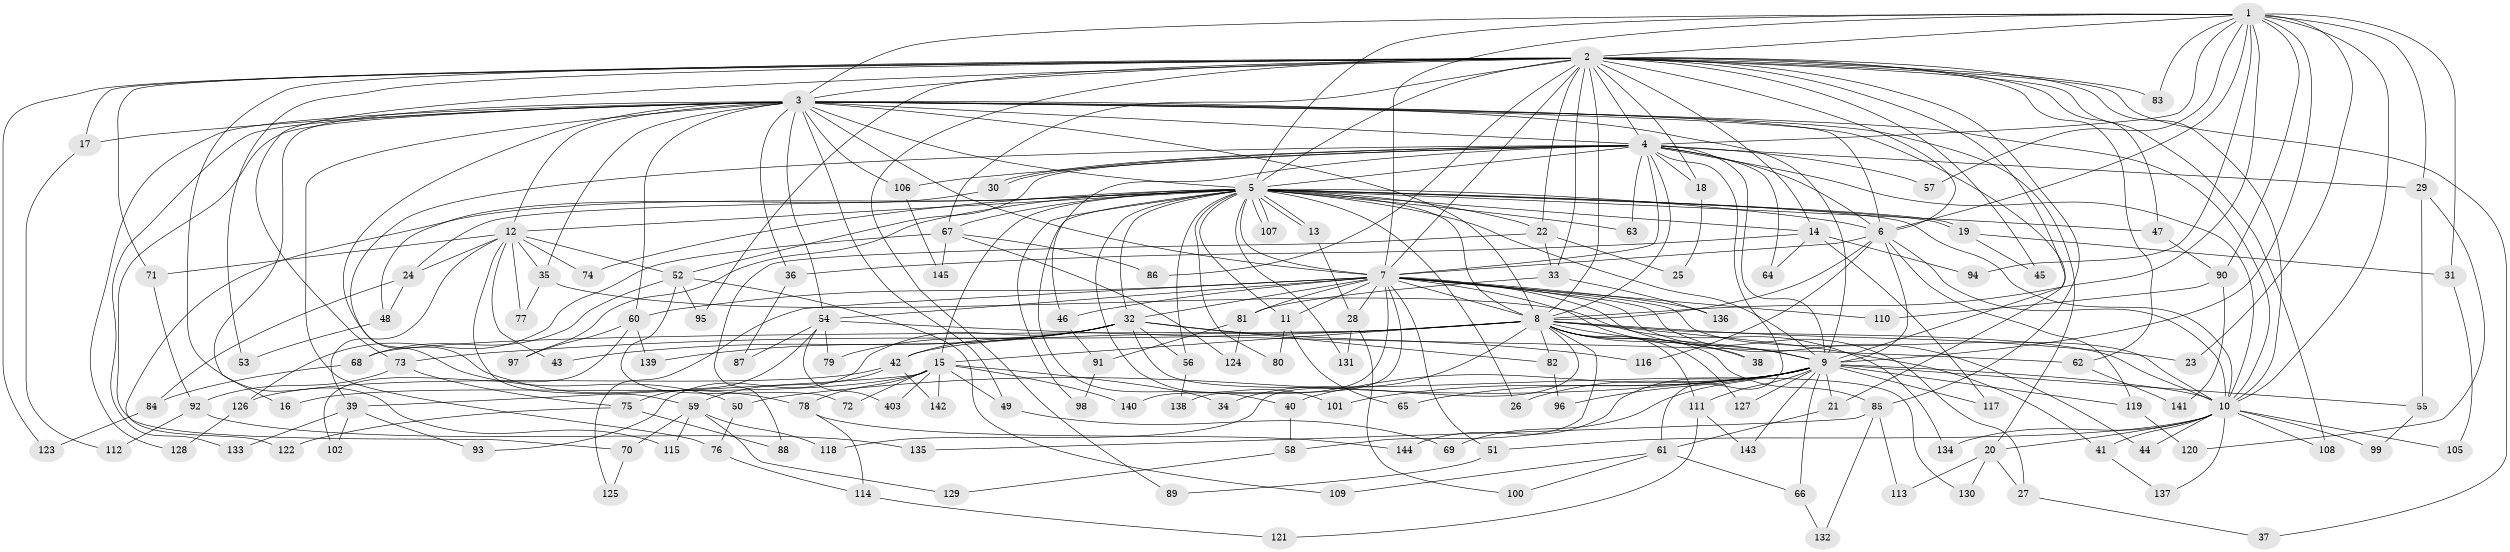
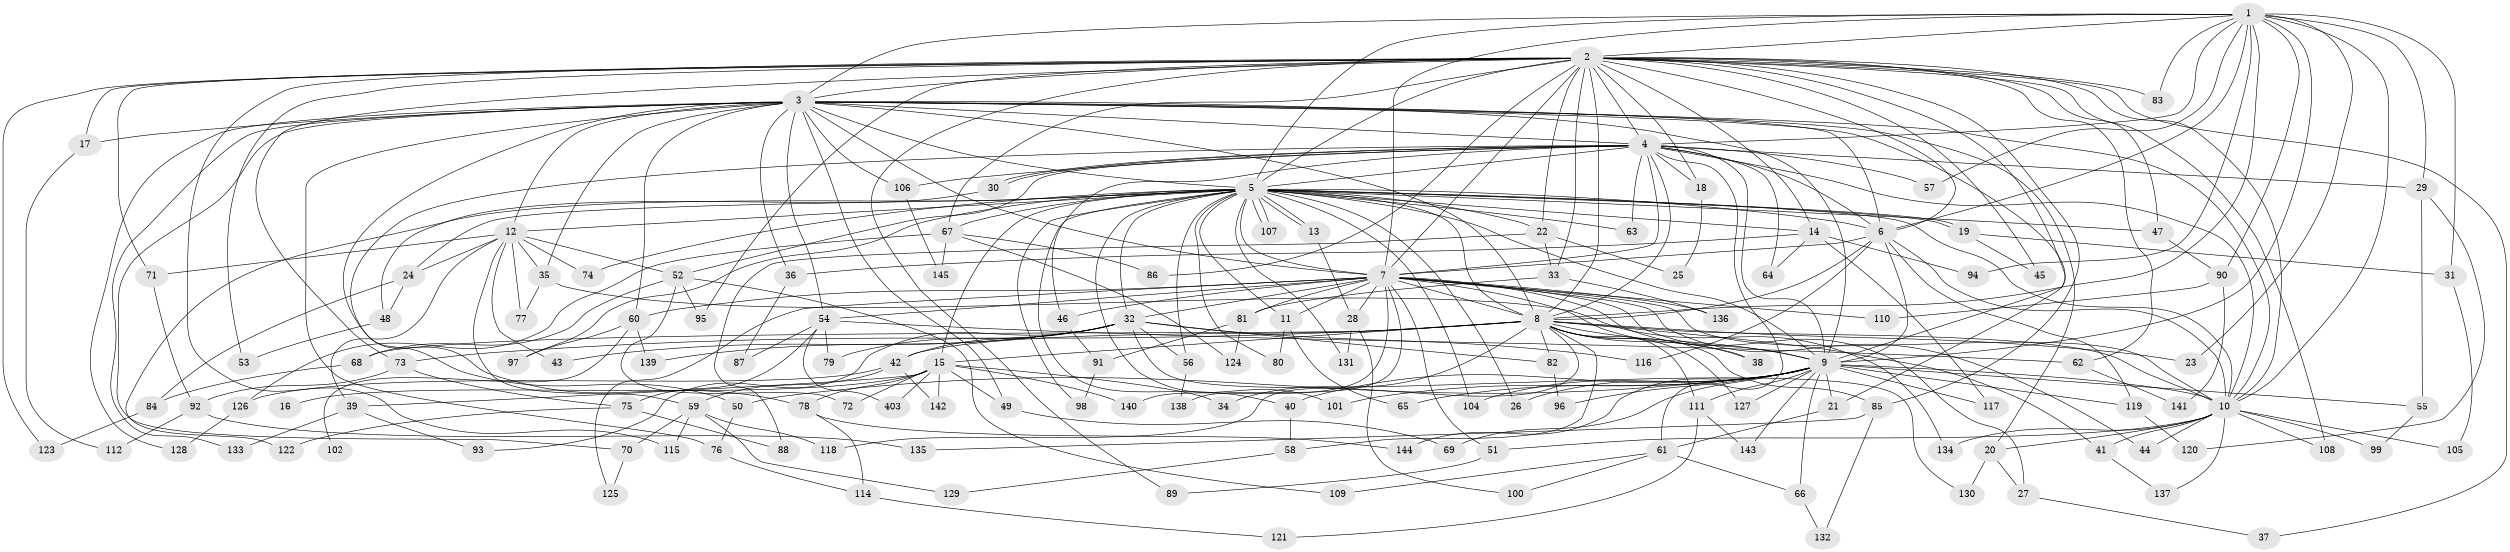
edge "3" -- "16": removed
node "104": added
edge "39" -- "102": removed
node "113": removed
